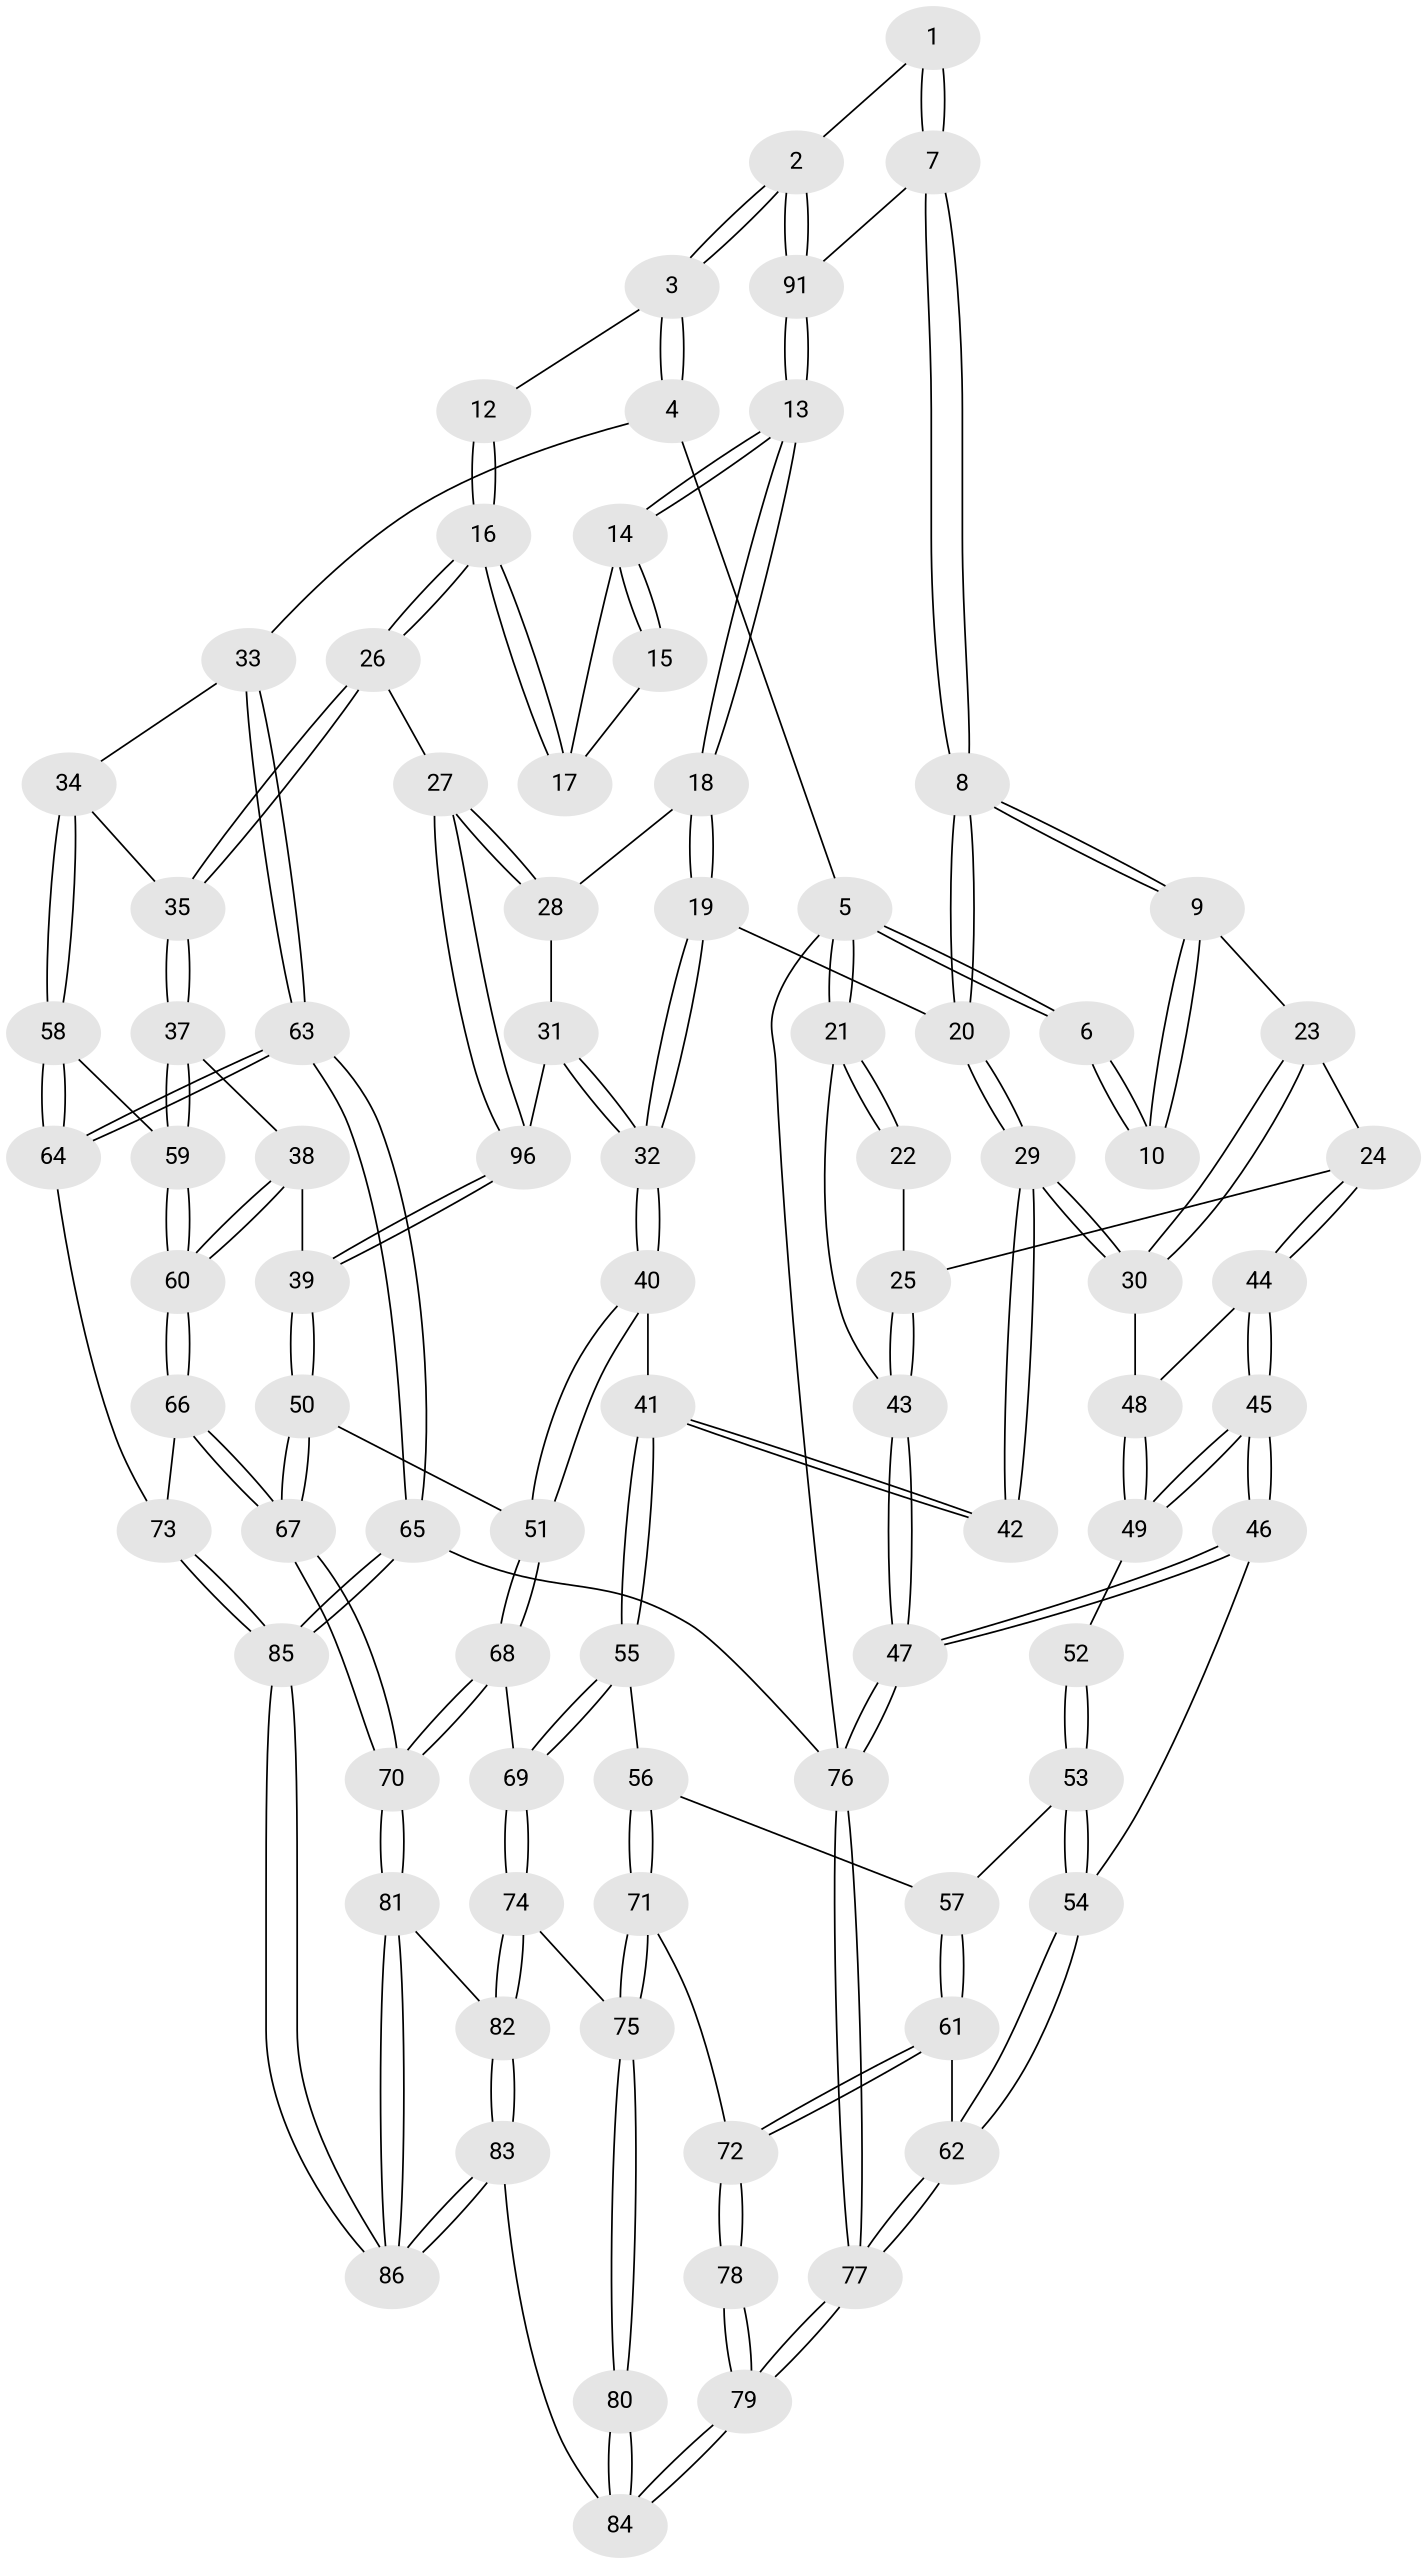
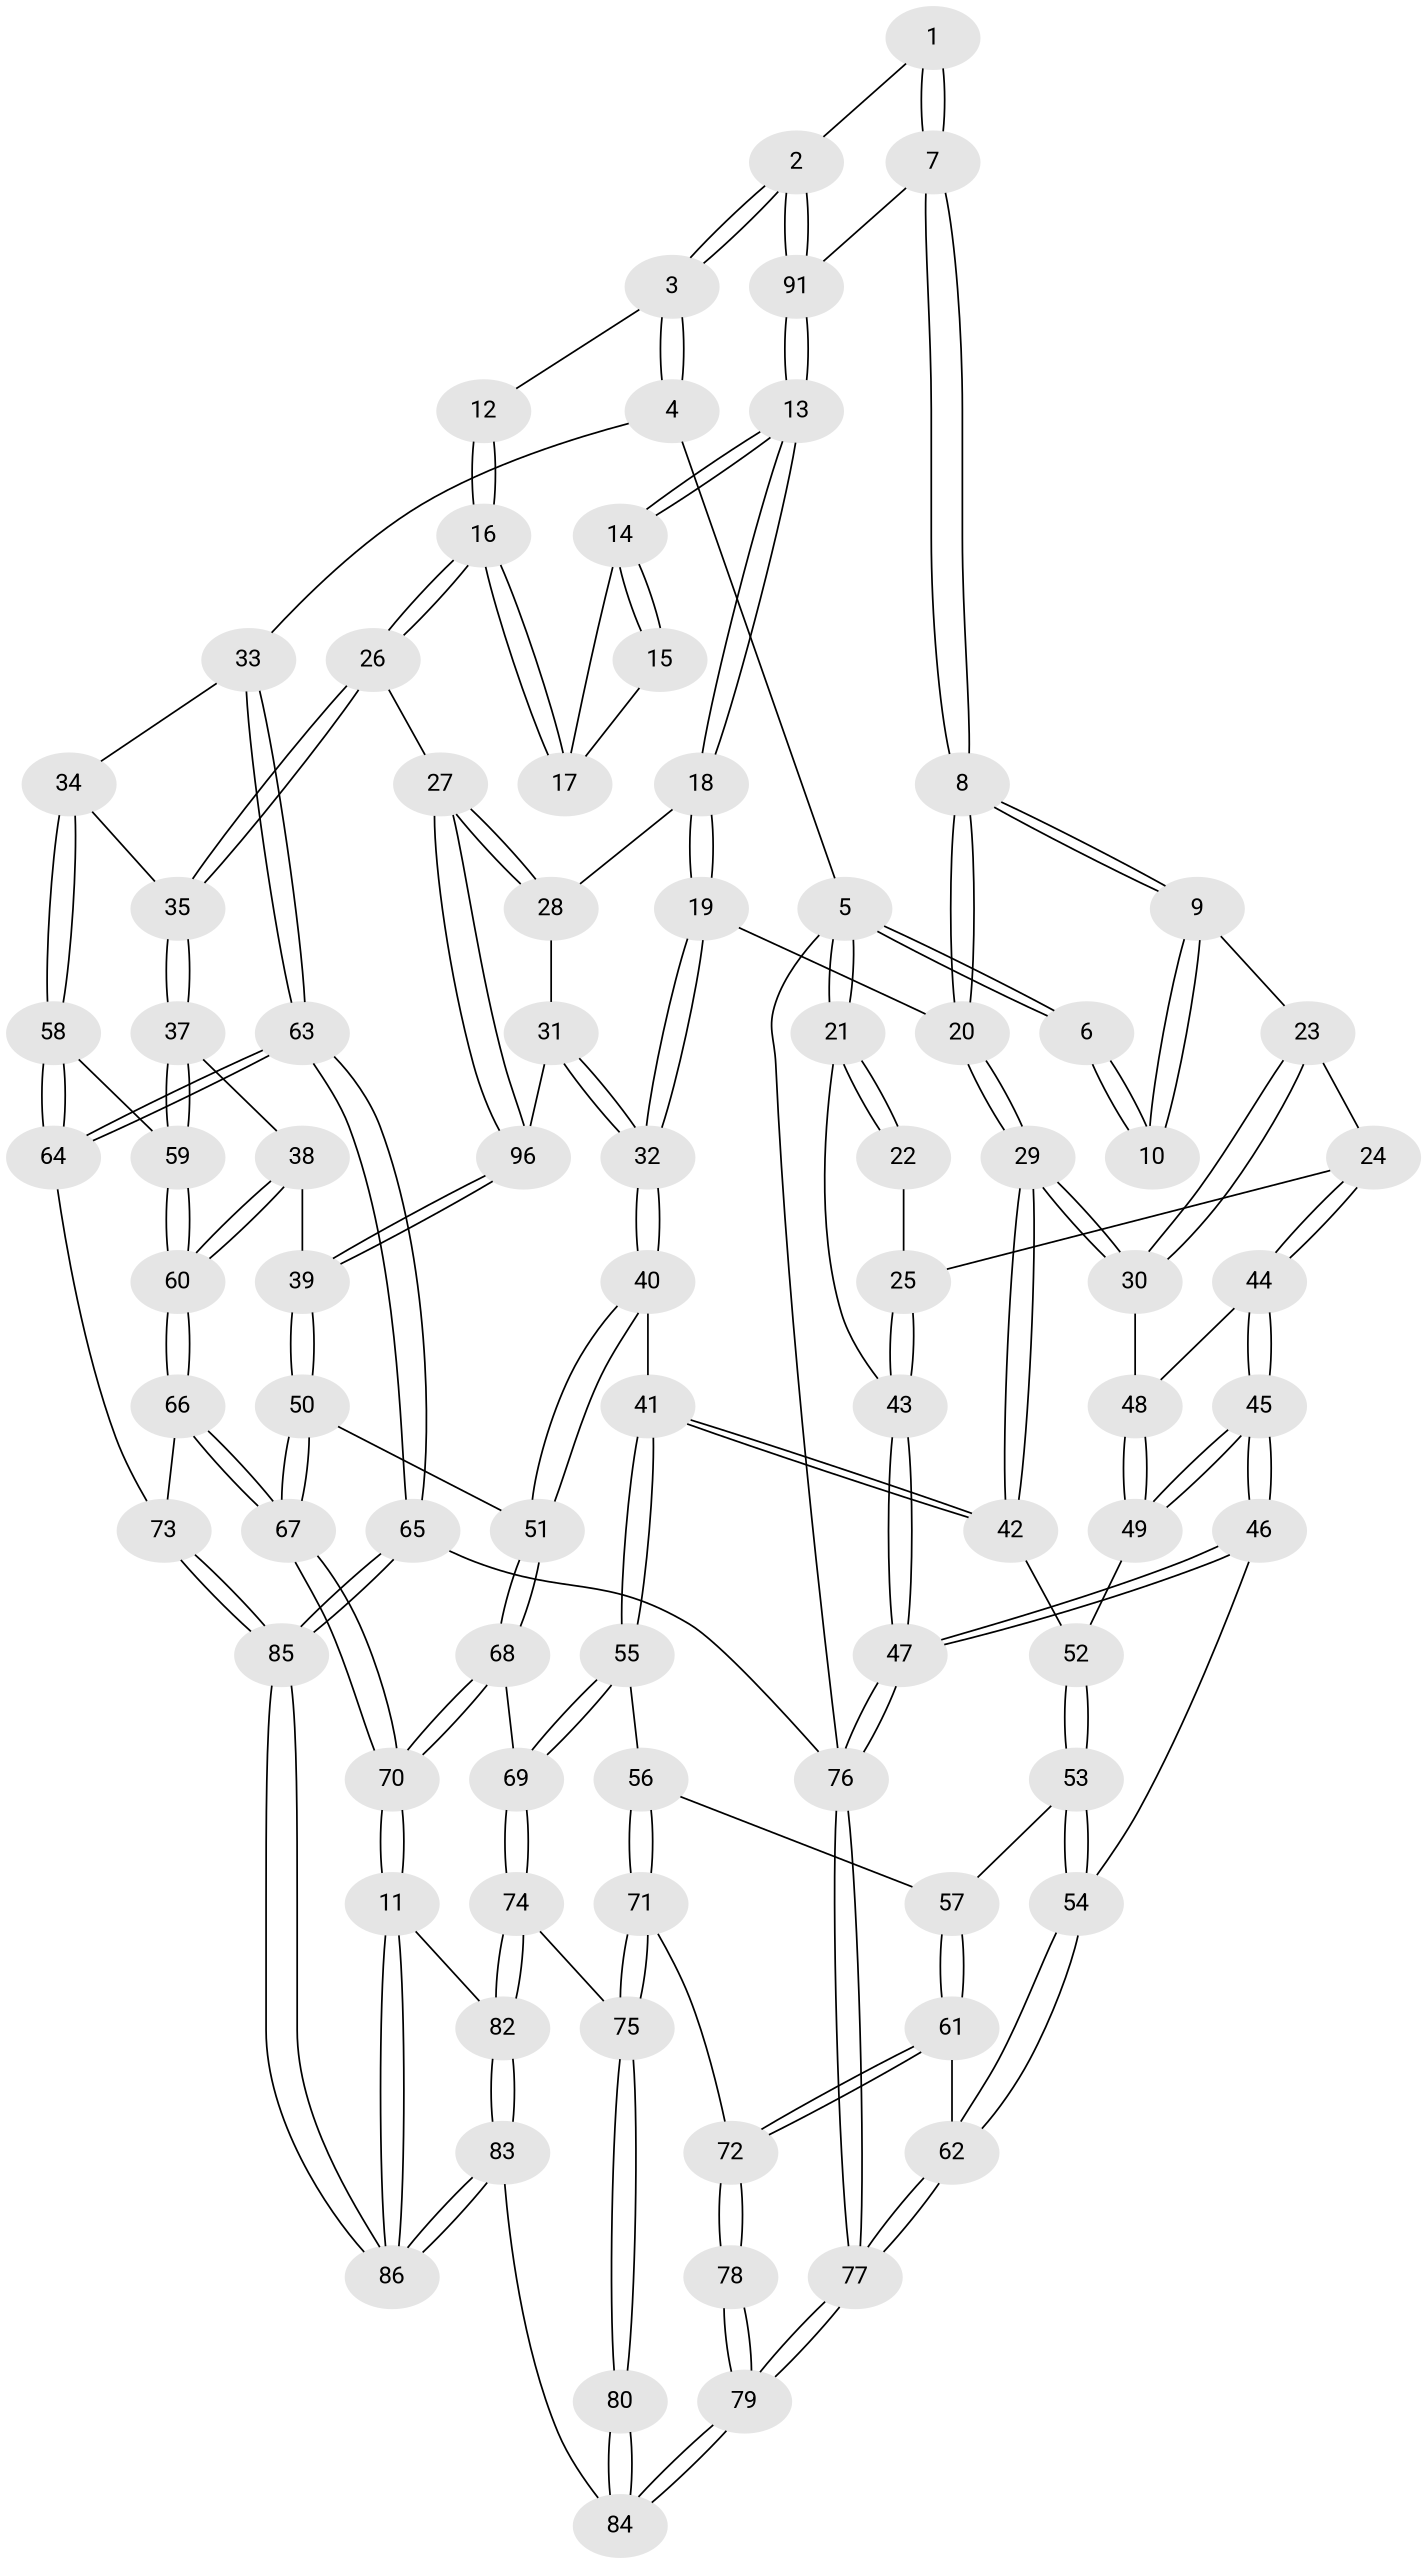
edge "42" -- "52": added
node "81": label "81" -> "11"
